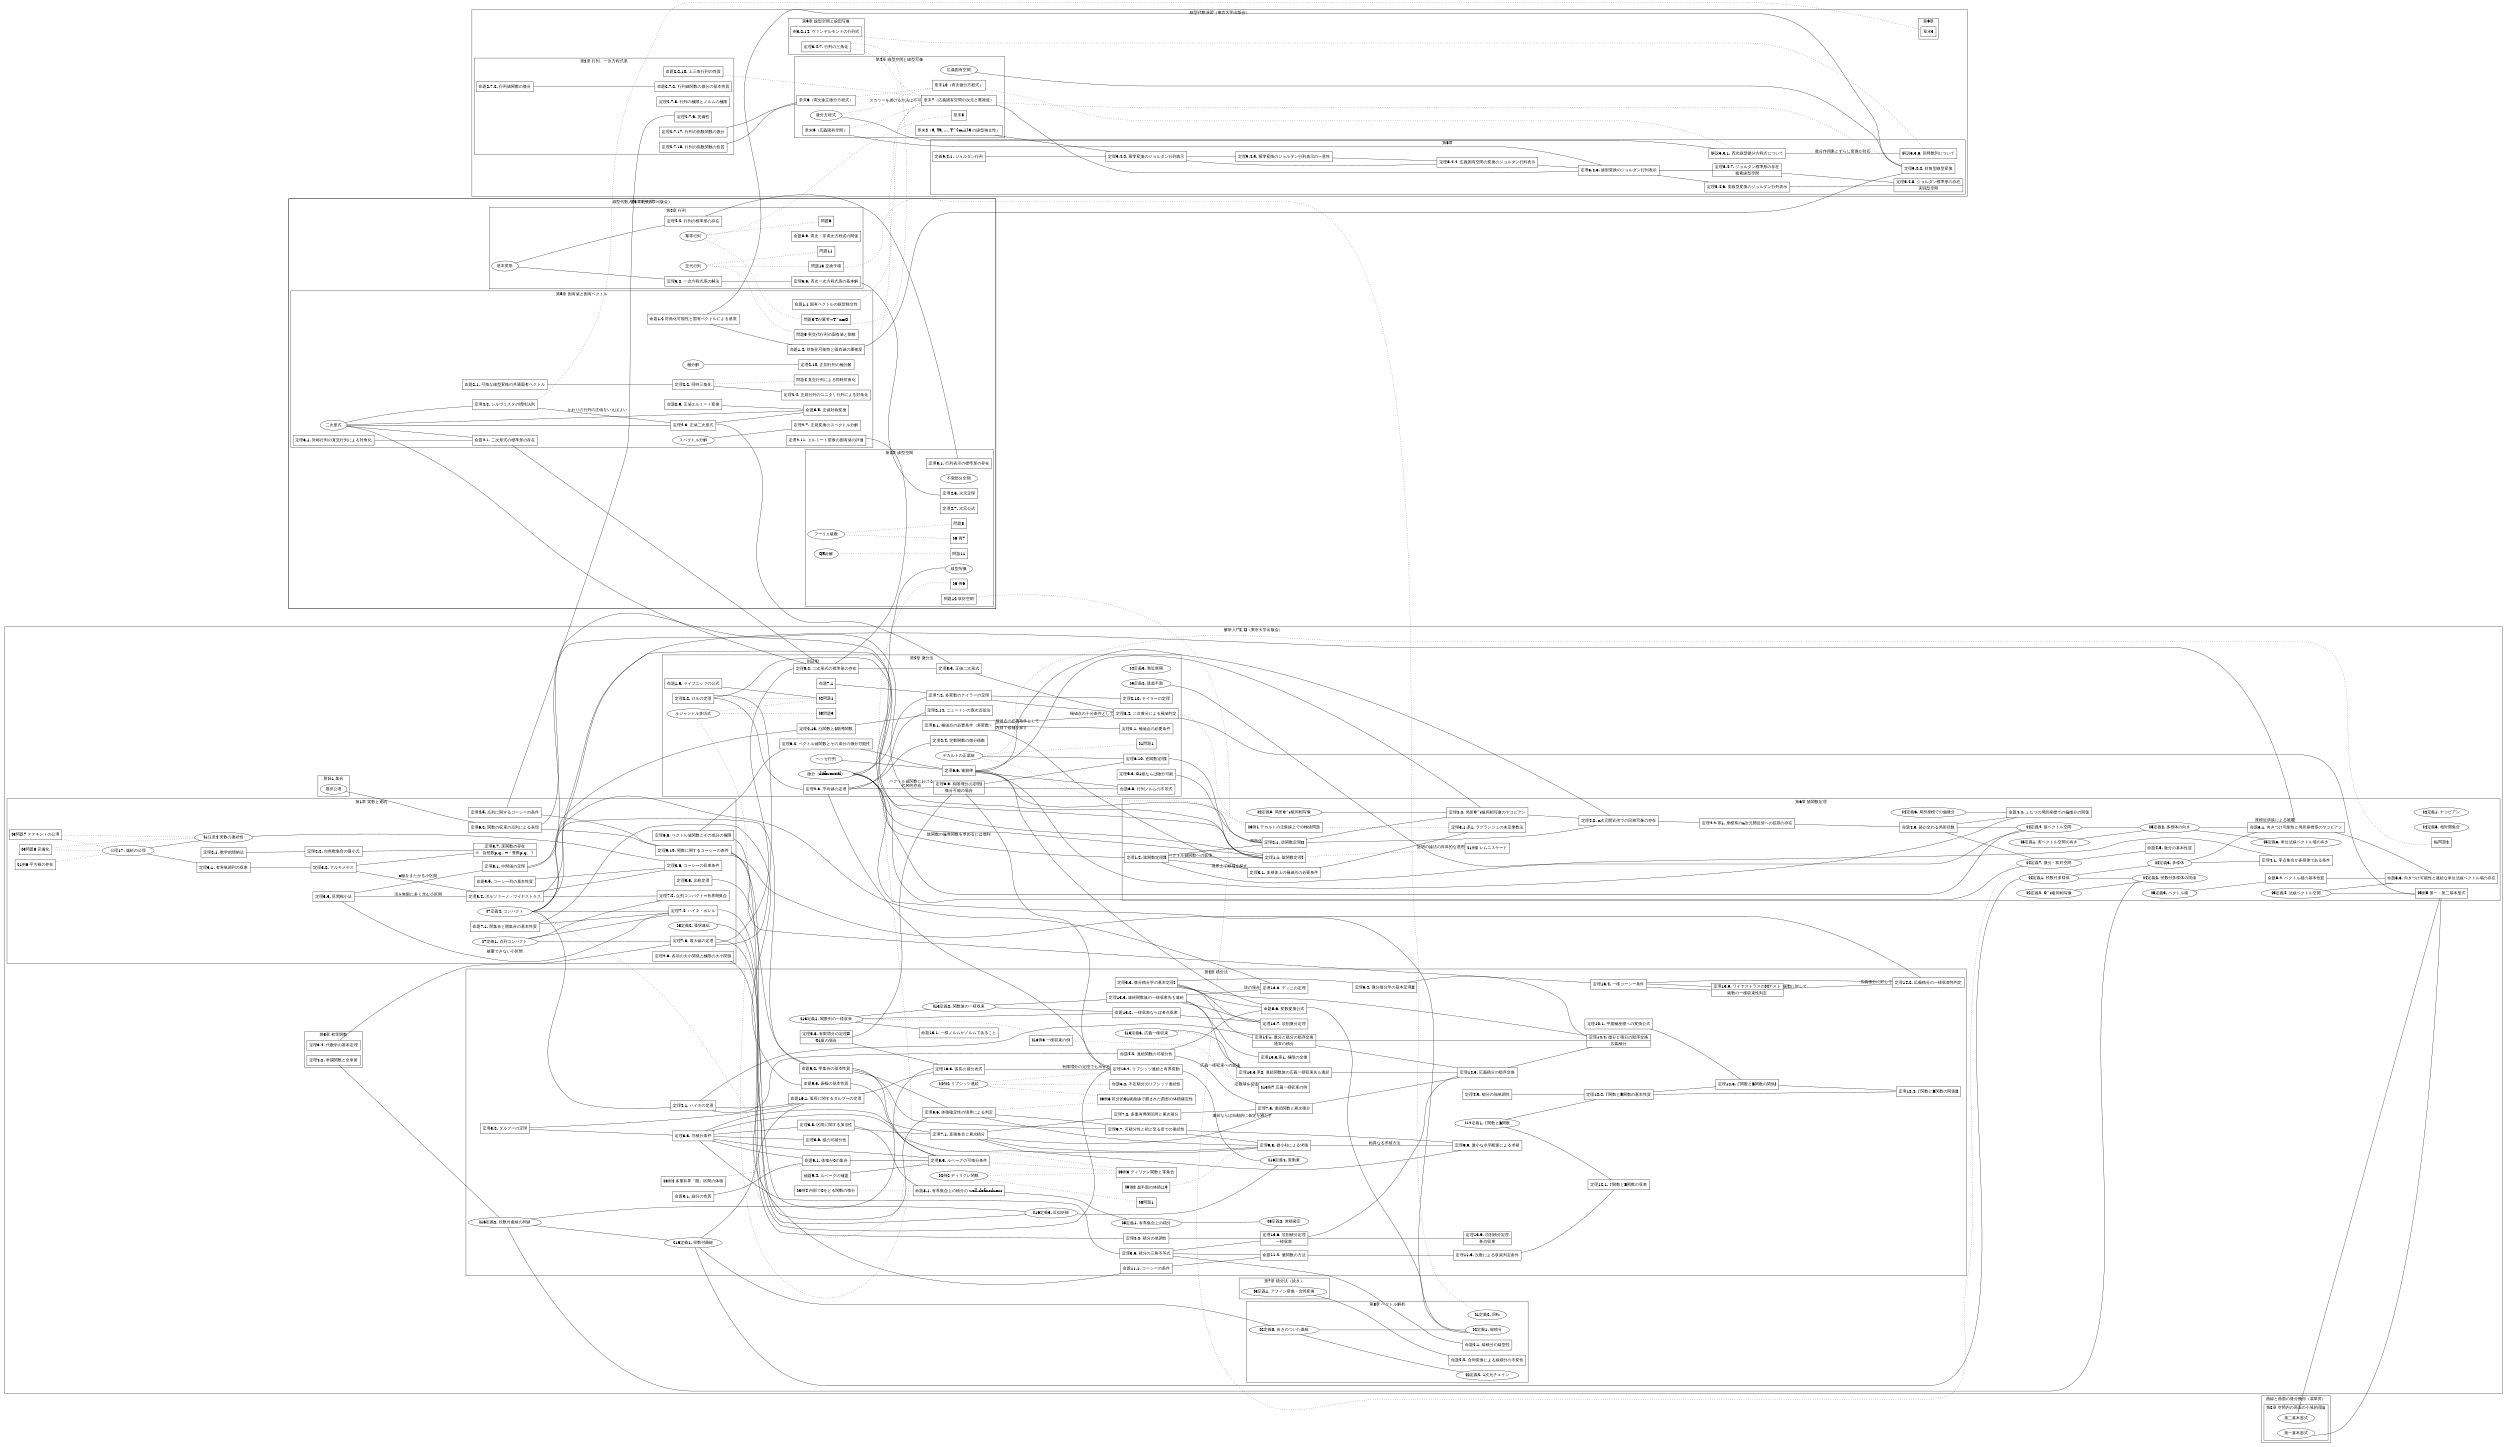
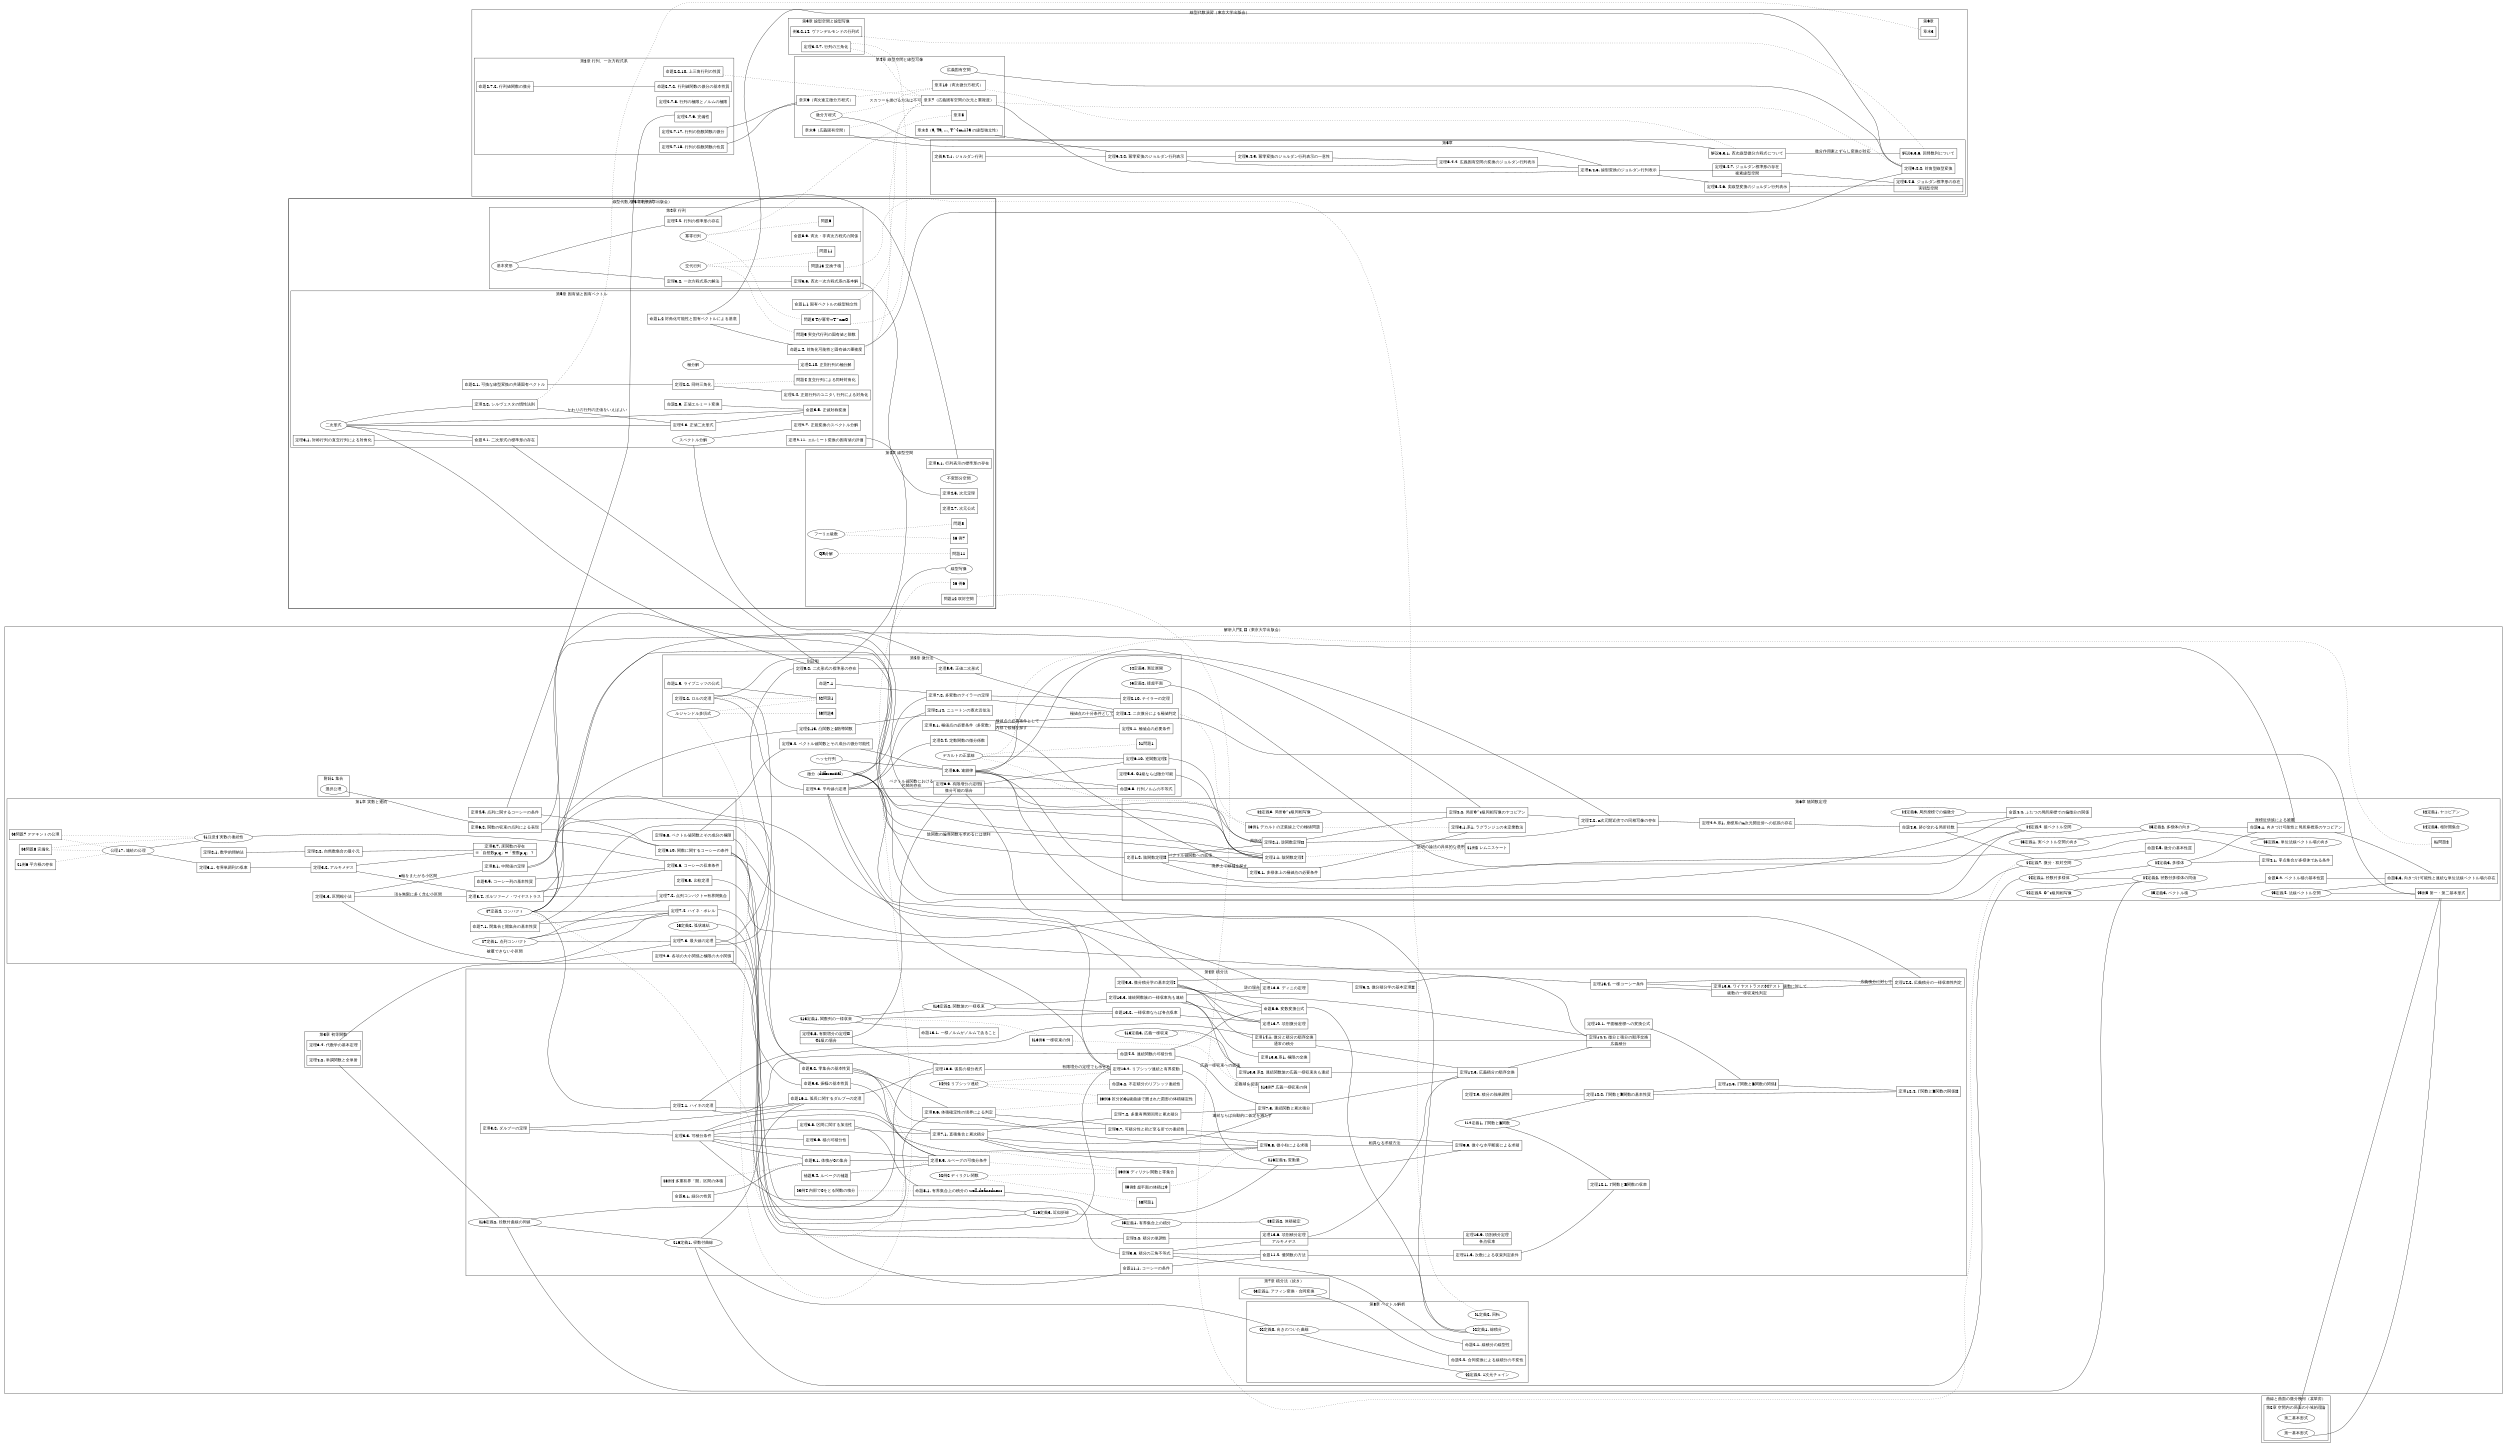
edge "定理4.3. 正値二次形式" -- "定理8.3. 正値二次形式": now "スペクトル分解" -- "定理8.3. 正値二次形式"
edge "定理2.3. 平均値の定理" -- "定理5.3. 微分積分学の基本定理I": added
node "定理13.6. 項別積分定理": text "一様収束" -> "アルキメデス"
